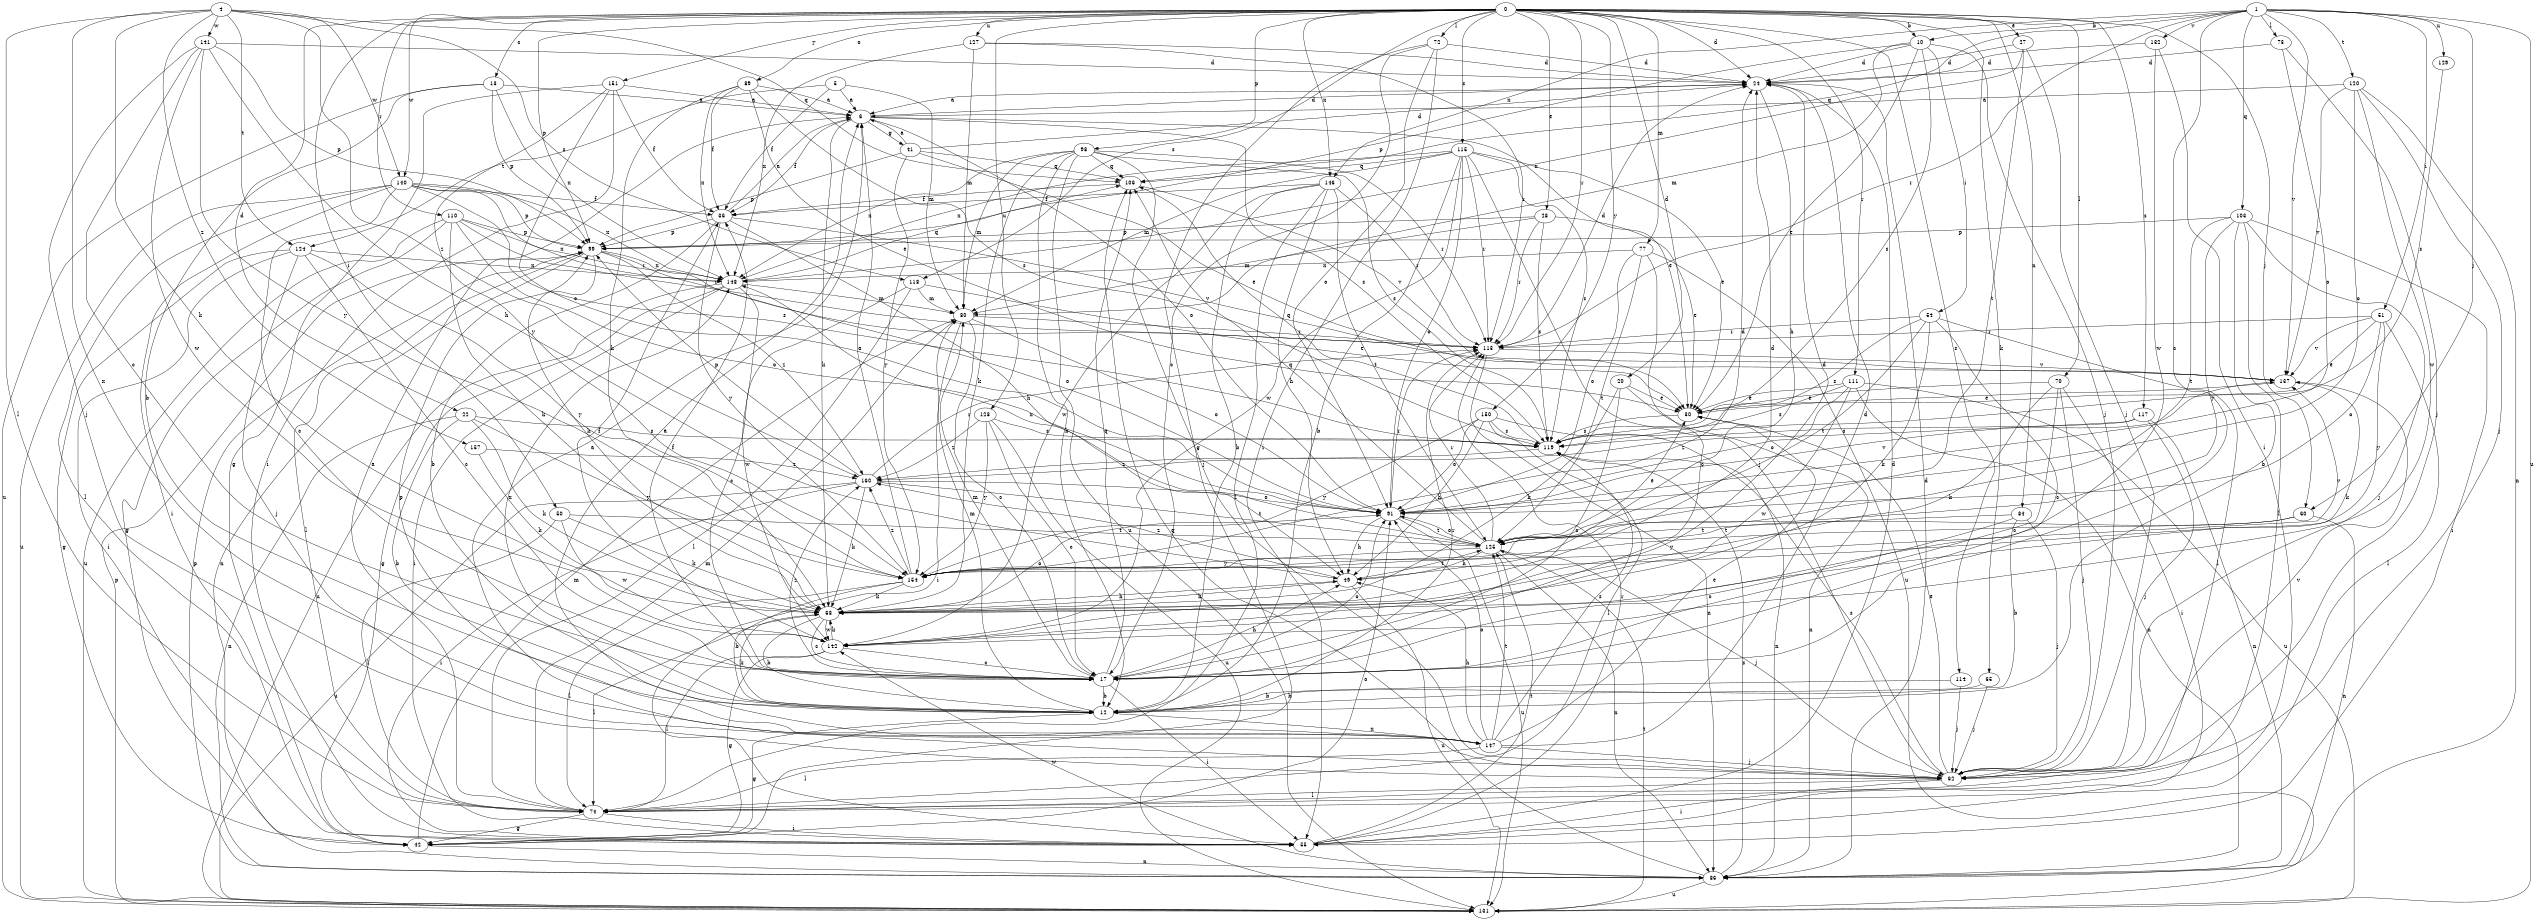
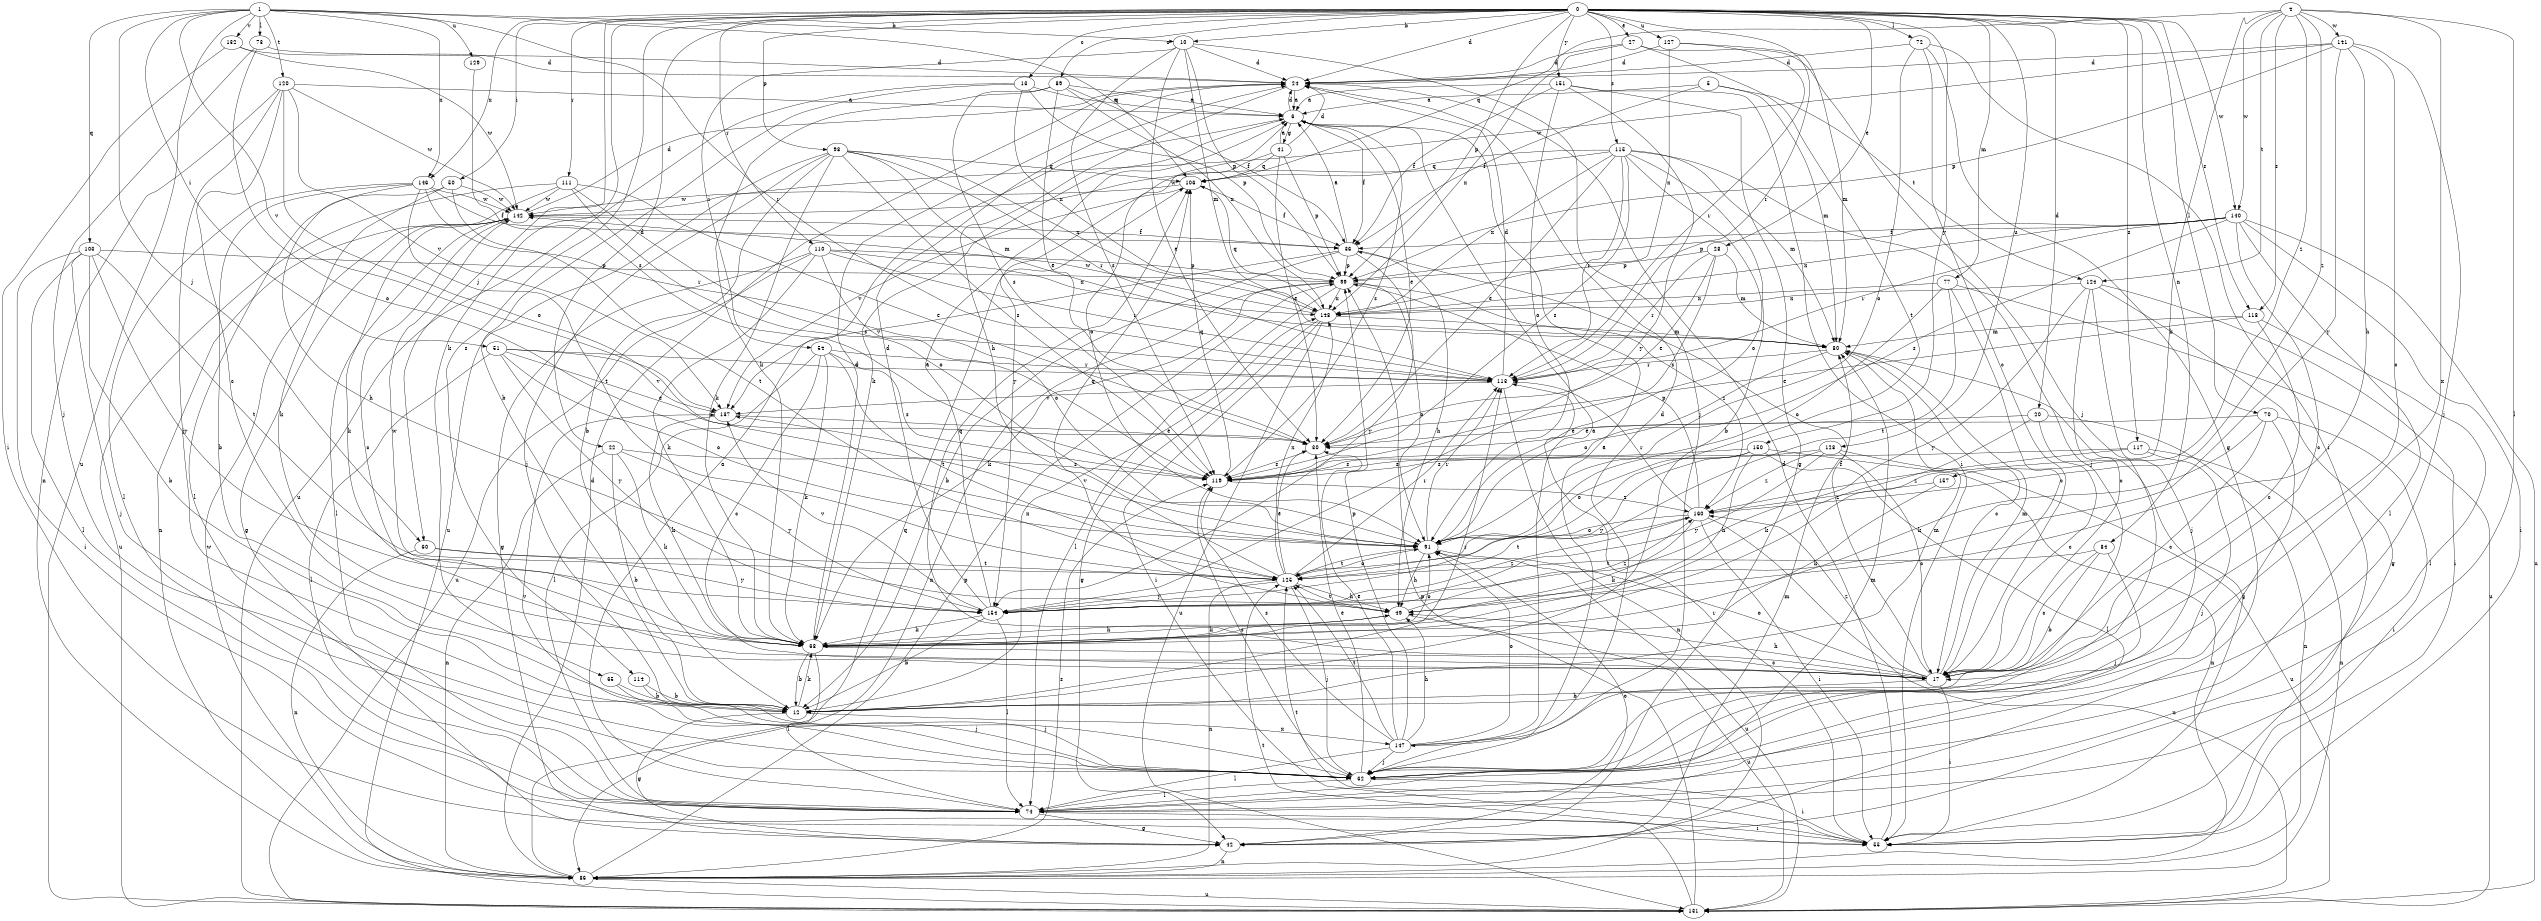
edge "106" -> "142": added, label "w"
edge "1" -> "17": now "120" -> "17"
